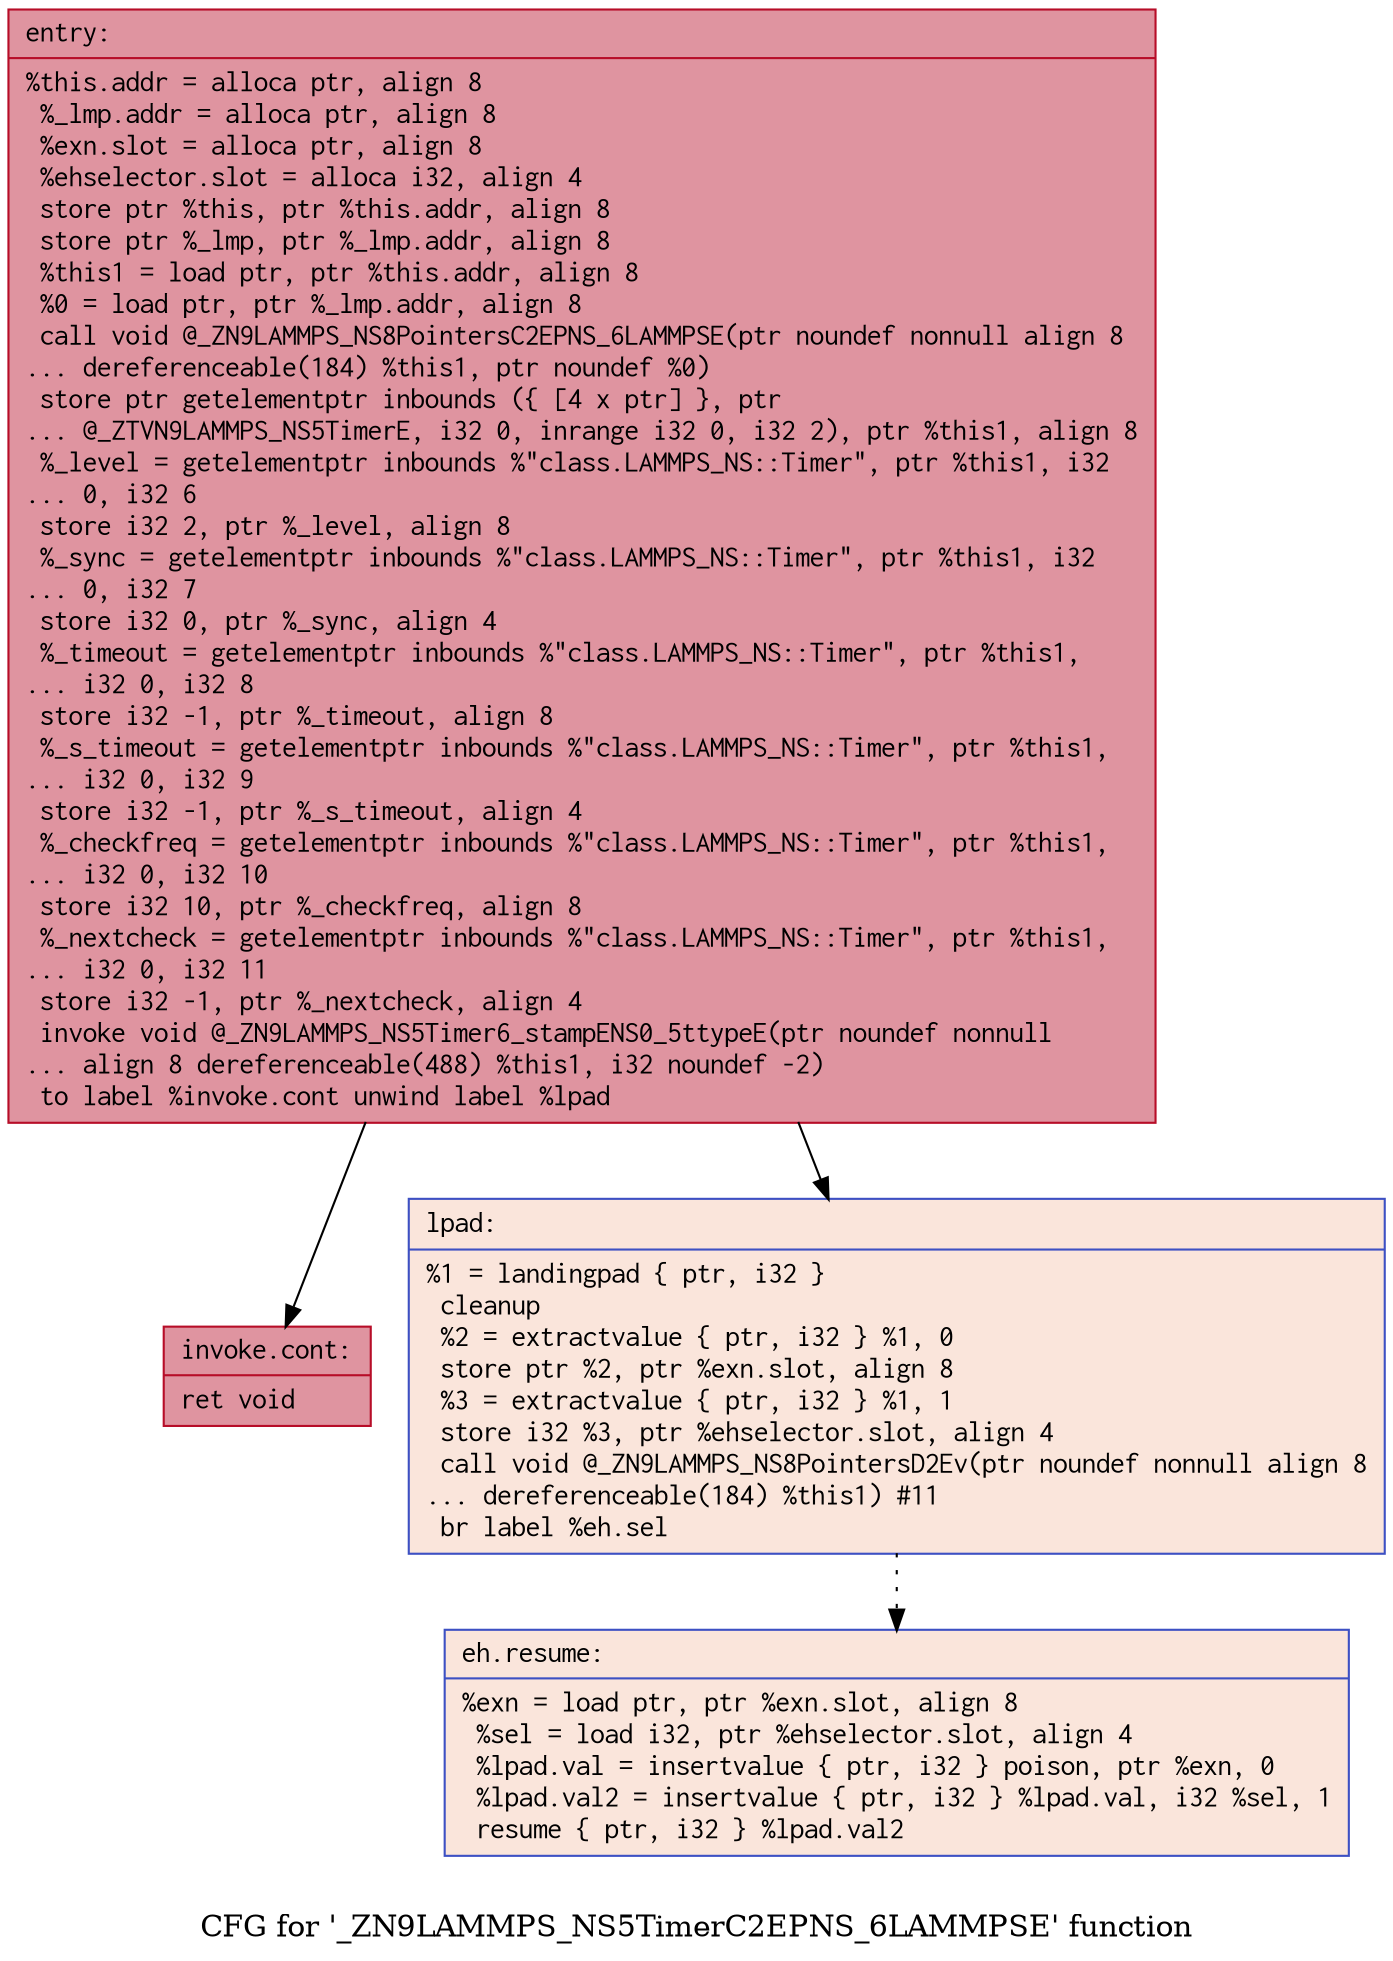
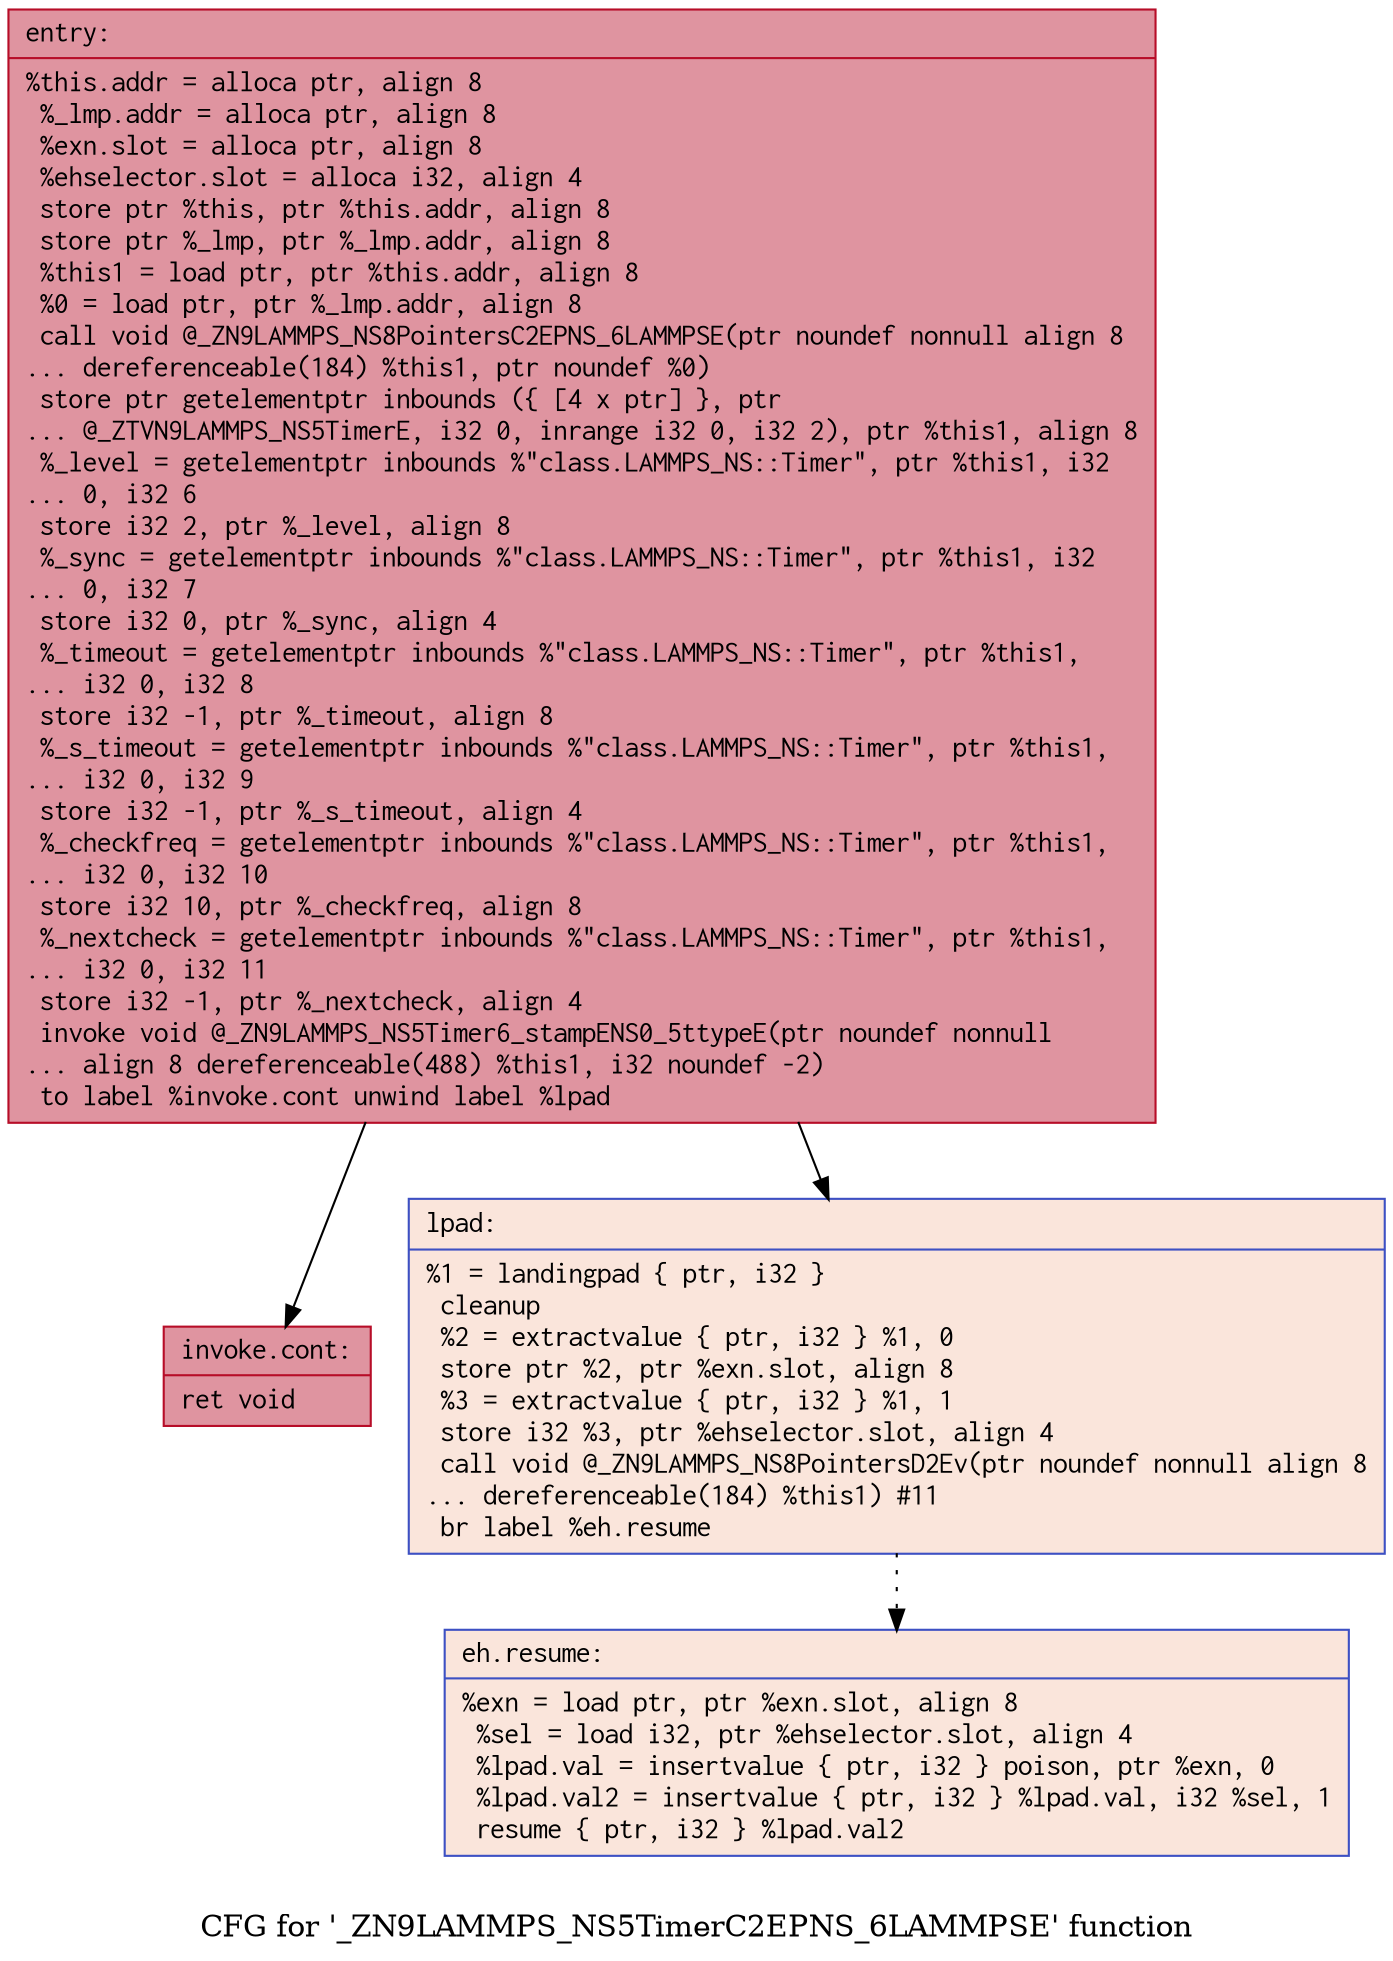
node "lpad:": text "br label %eh.sel" -> "br label %eh.resume"
